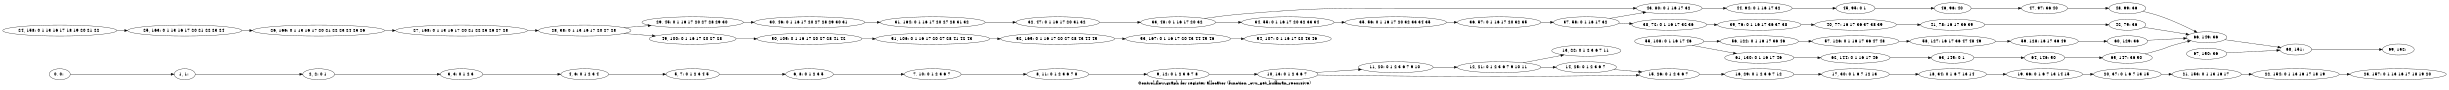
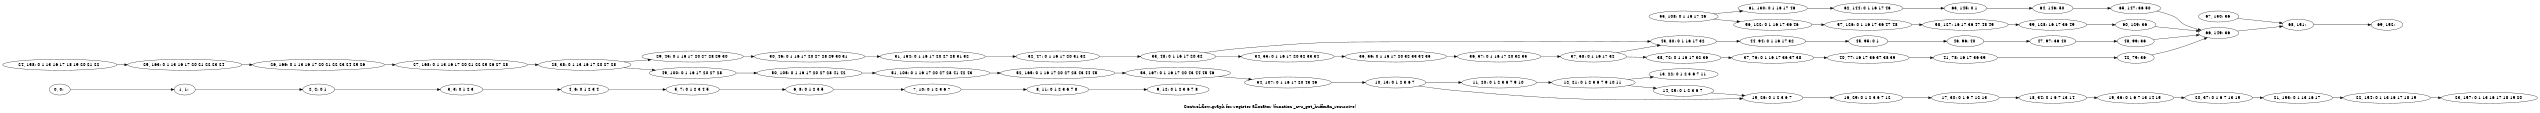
node "39, 76: 0 1 16 17 36 37 38": label "39, 76: 0 1 16 17 36 37 38" -> "37, 76: 0 1 16 17 36 37 38"
edge "9, 12: 0 1 2 3 6 7 8" -> "10, 13: 0 1 2 3 6 7": now "54, 107: 0 1 16 17 20 43 46" -> "10, 13: 0 1 2 3 6 7"
